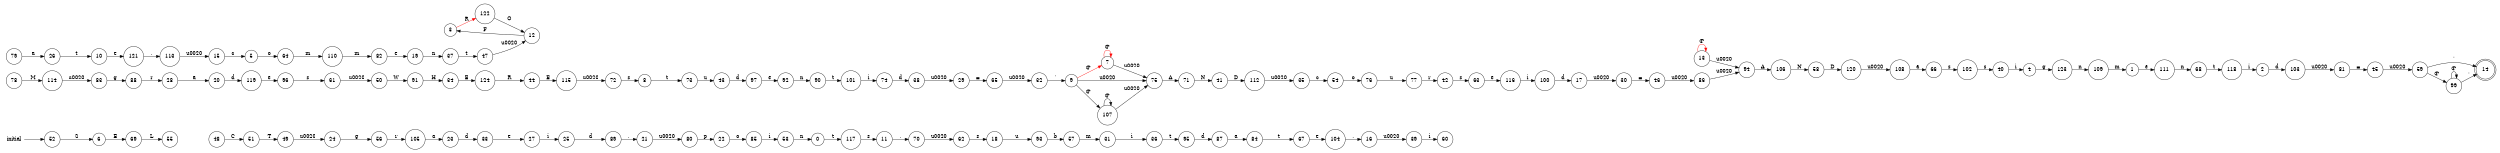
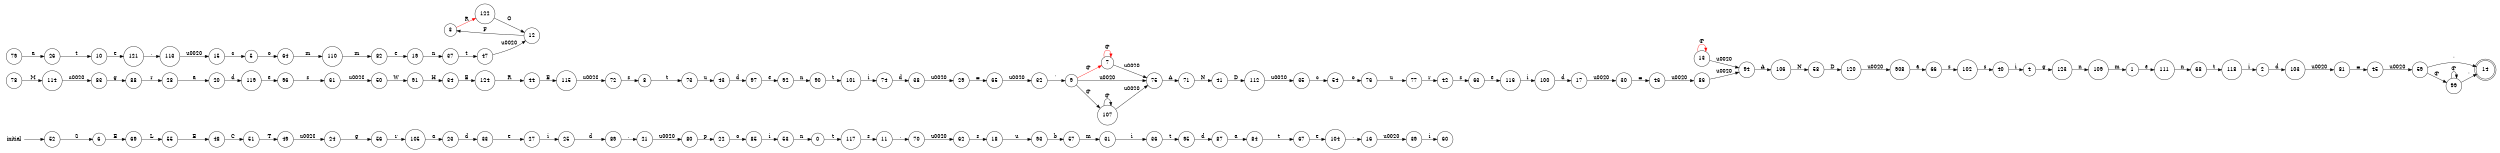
node "108": label "108" -> "908"
edge "55" -> "48": added, label "E"
